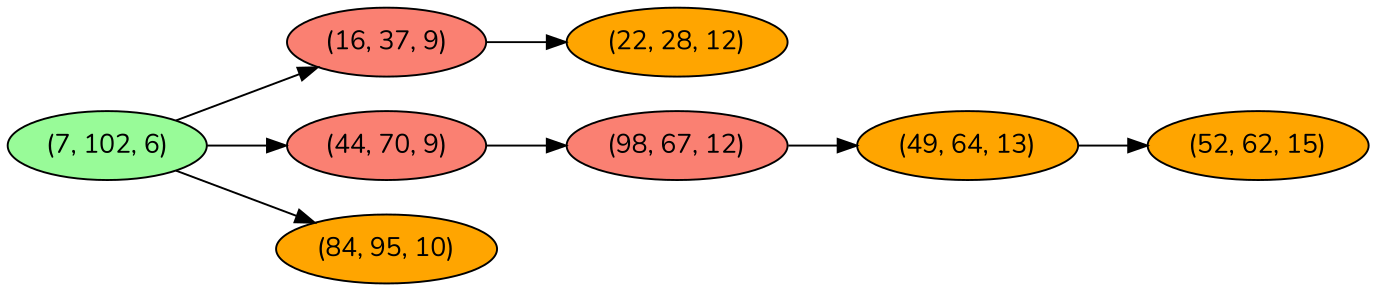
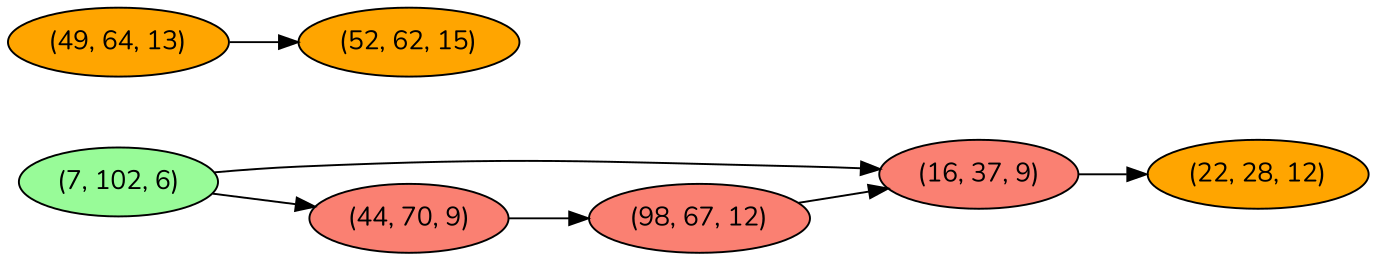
edge "(98, 67, 12)" -> "(49, 64, 13)": now "(98, 67, 12)" -> "(16, 37, 9)"
node "(84, 95, 10)": removed
